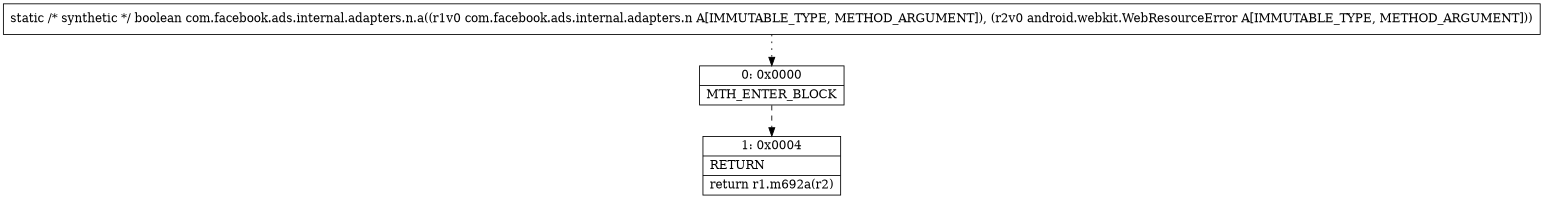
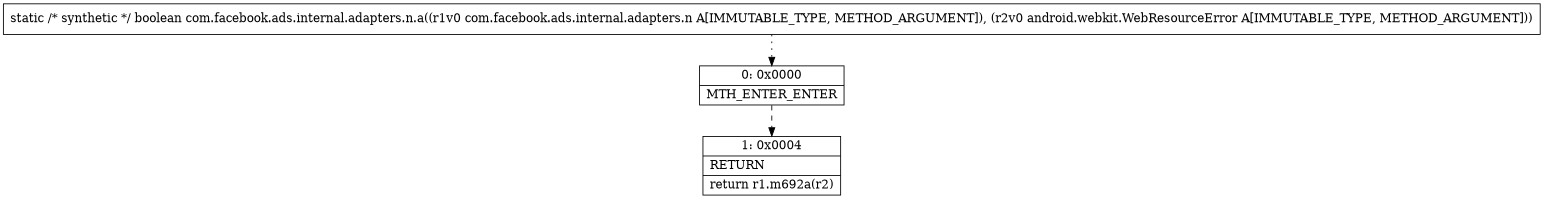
node "0: 0x0000": text "MTH_ENTER_BLOCK" -> "MTH_ENTER_ENTER"
